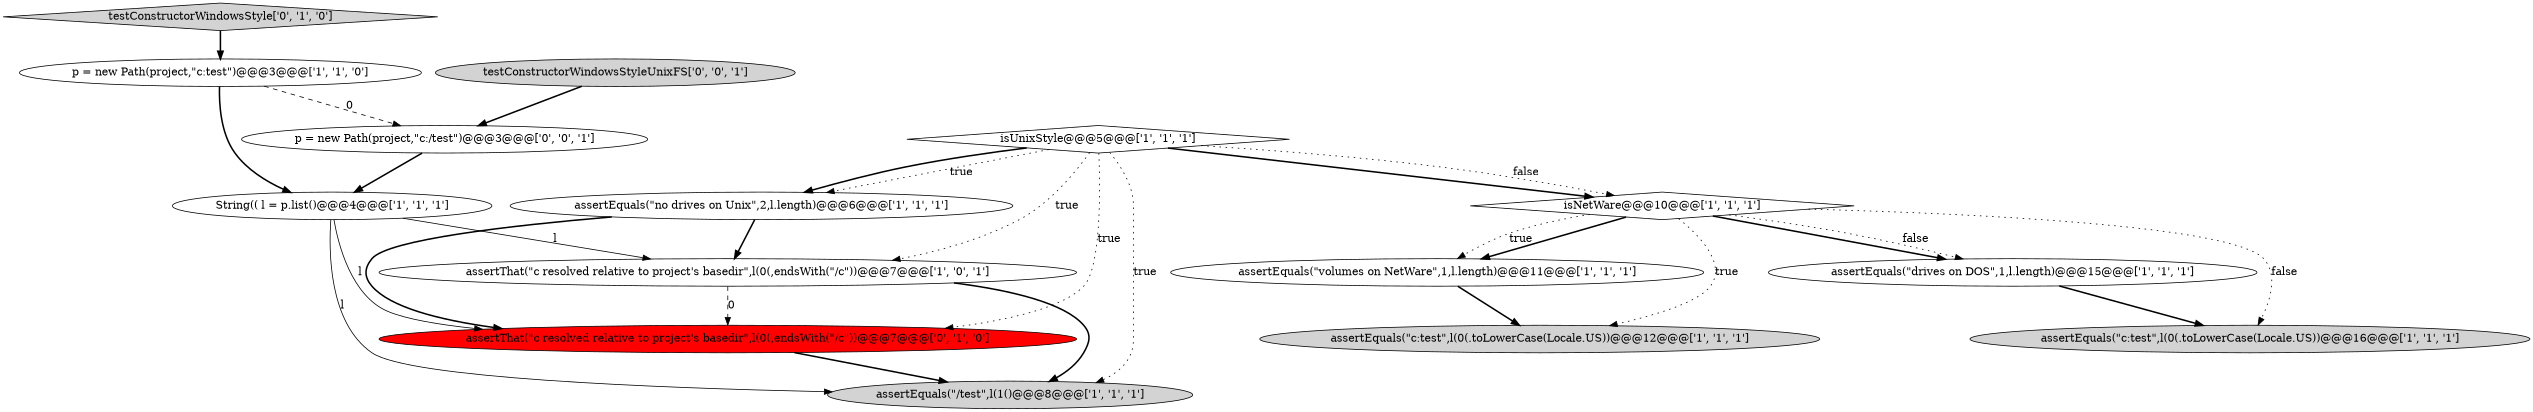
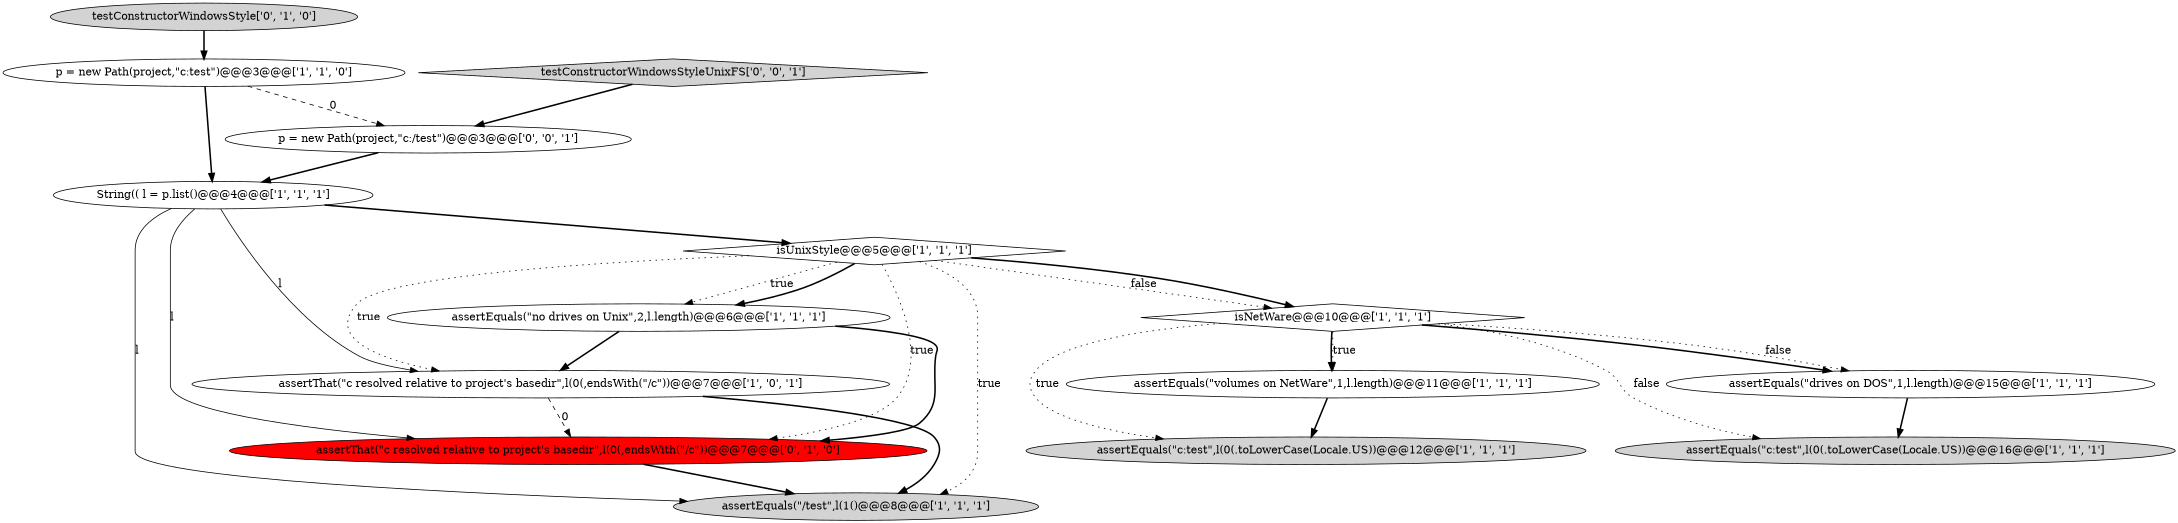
node "testConstructorWindowsStyle['0', '1', '0']": shape diamond -> ellipse
node "testConstructorWindowsStyleUnixFS['0', '0', '1']": shape ellipse -> diamond
edge "String(( l = p.list()@@@4@@@['1', '1', '1']" -> "isUnixStyle@@@5@@@['1', '1', '1']": added
